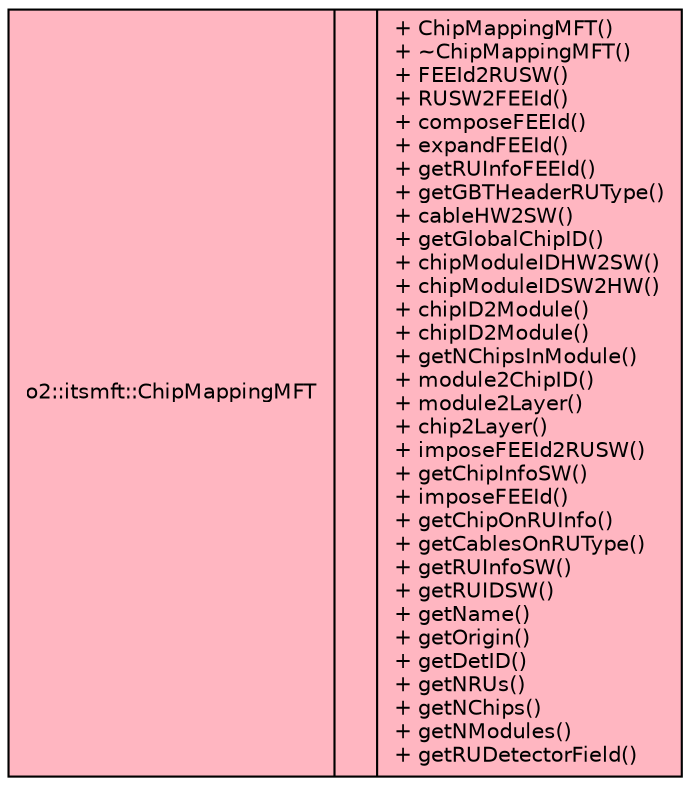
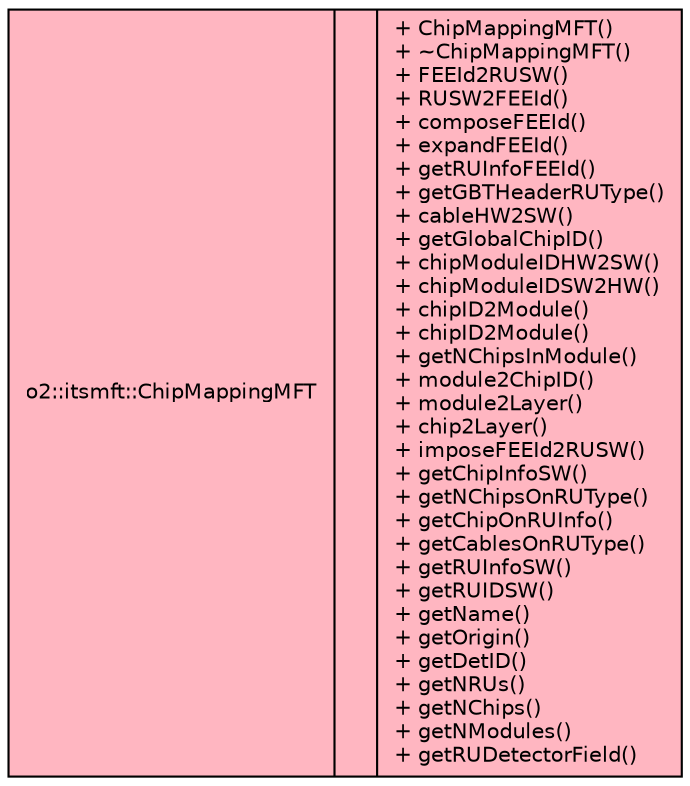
node "o2::itsmft::ChipMappingMFT": text "+ imposeFEEId()" -> "+ getNChipsOnRUType()"
